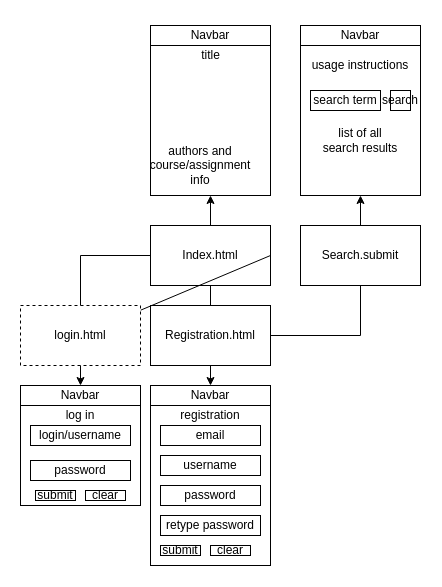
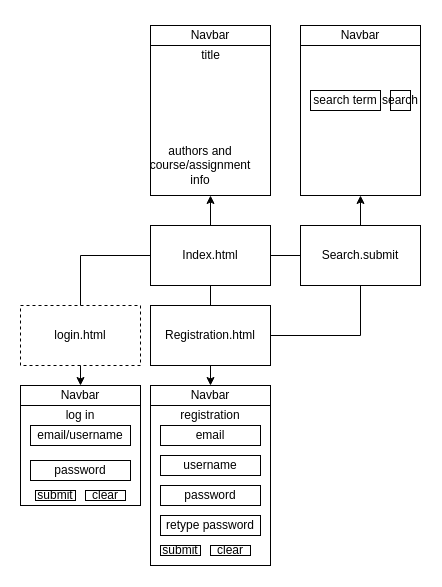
node "usage instructions": removed
node "list of all search results": removed
edge "Index.html" -- "login.html": now "Index.html" -- "Search.submit"
node "login/username": label "login/username" -> "email/username"
